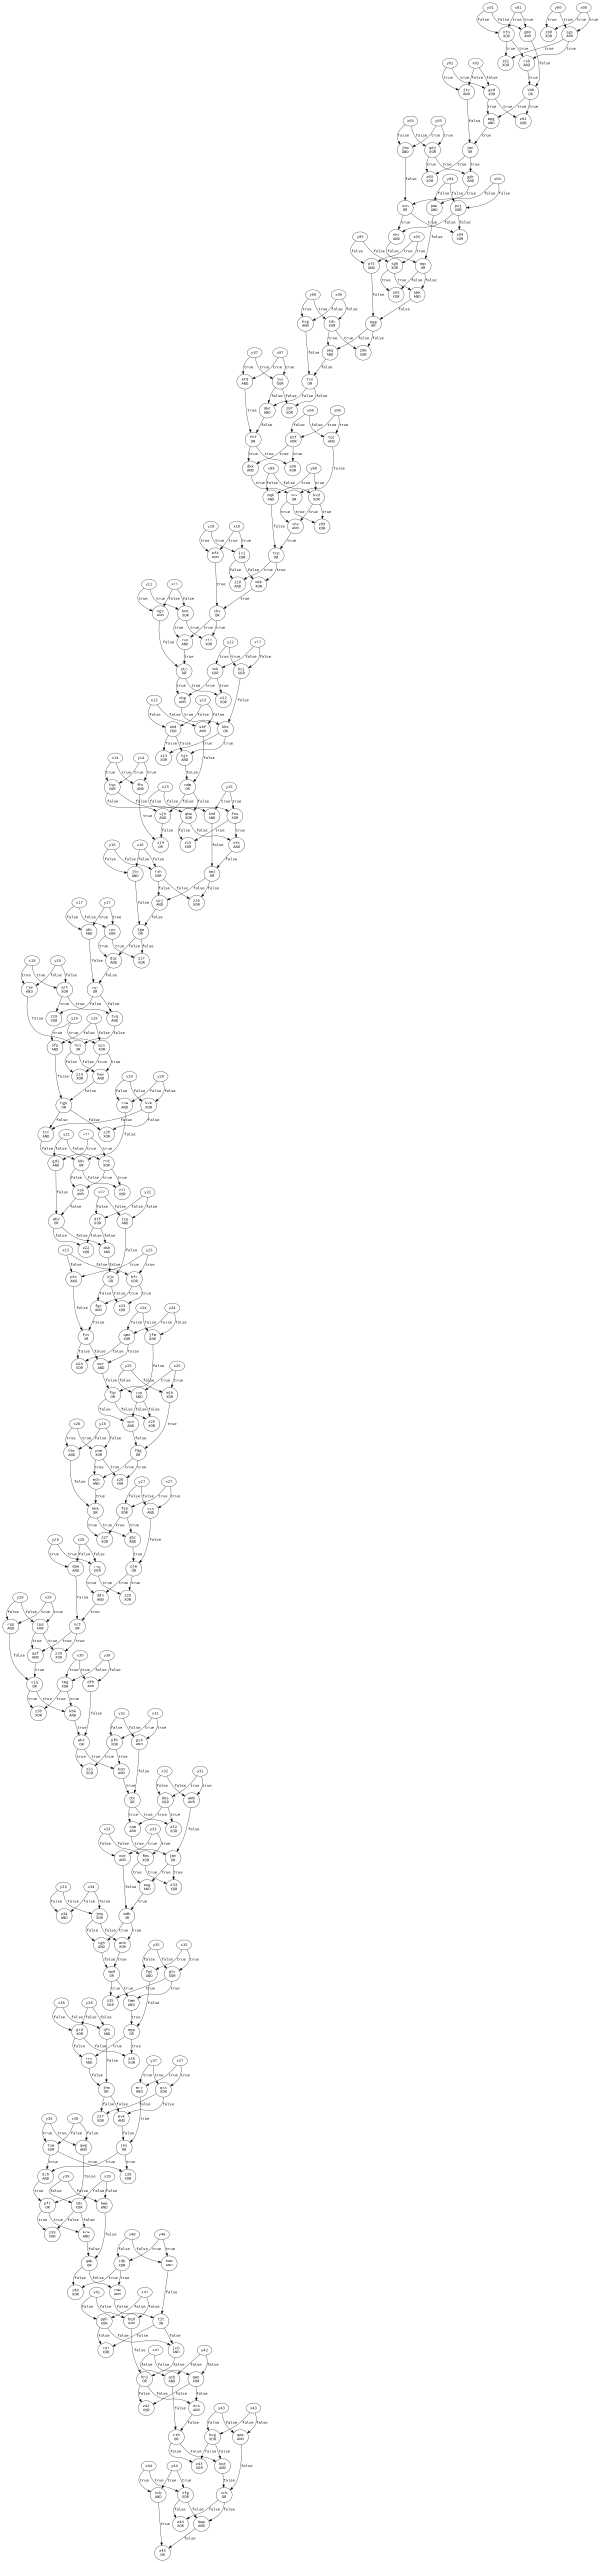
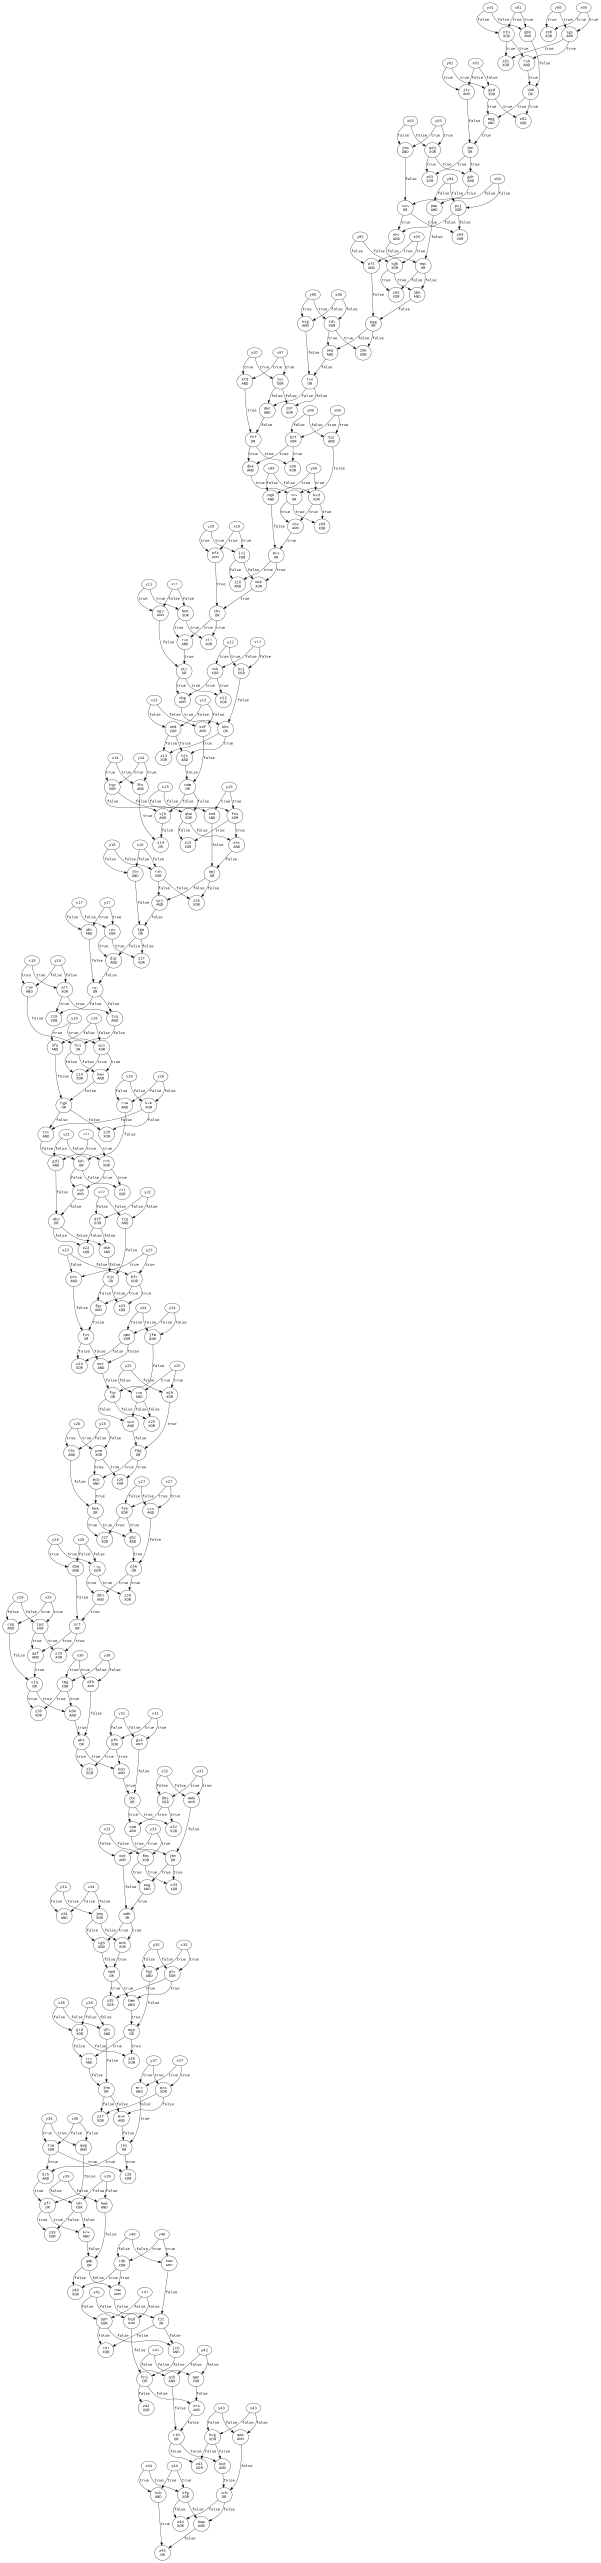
node "tcp OR": label "tcp OR" -> "mvs OR"
edge "qwn XOR" -> "z42 XOR": removed, label "false"
